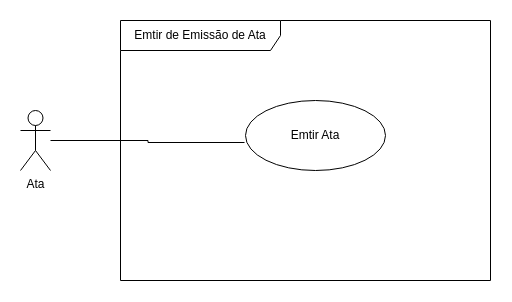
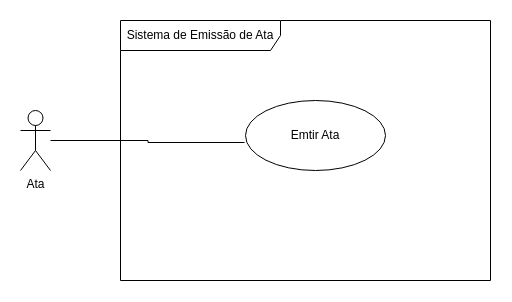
node "Emtir de Emissão de Ata": label "Emtir de Emissão de Ata" -> "Sistema de Emissão de Ata"
